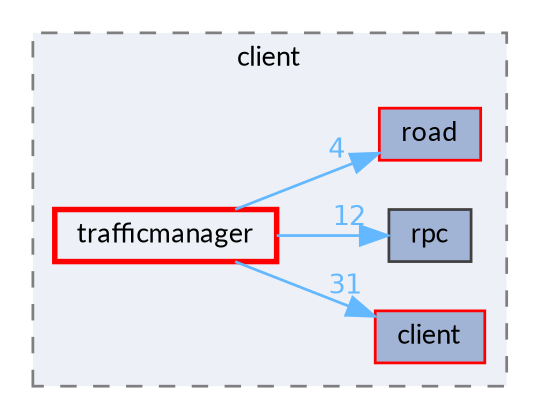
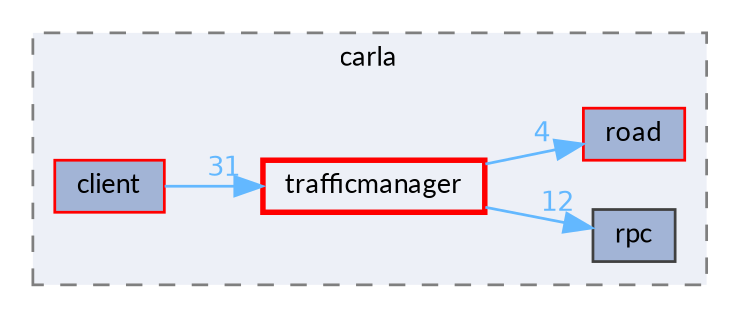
cluster "client": label "client" -> "carla"
edge "trafficmanager" -> "client": reversed
